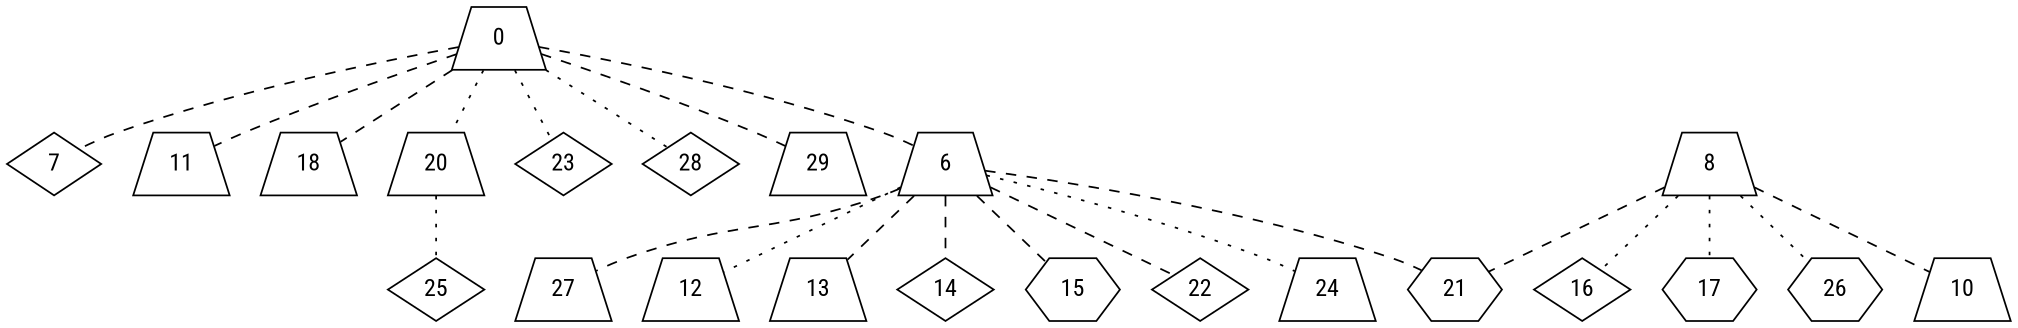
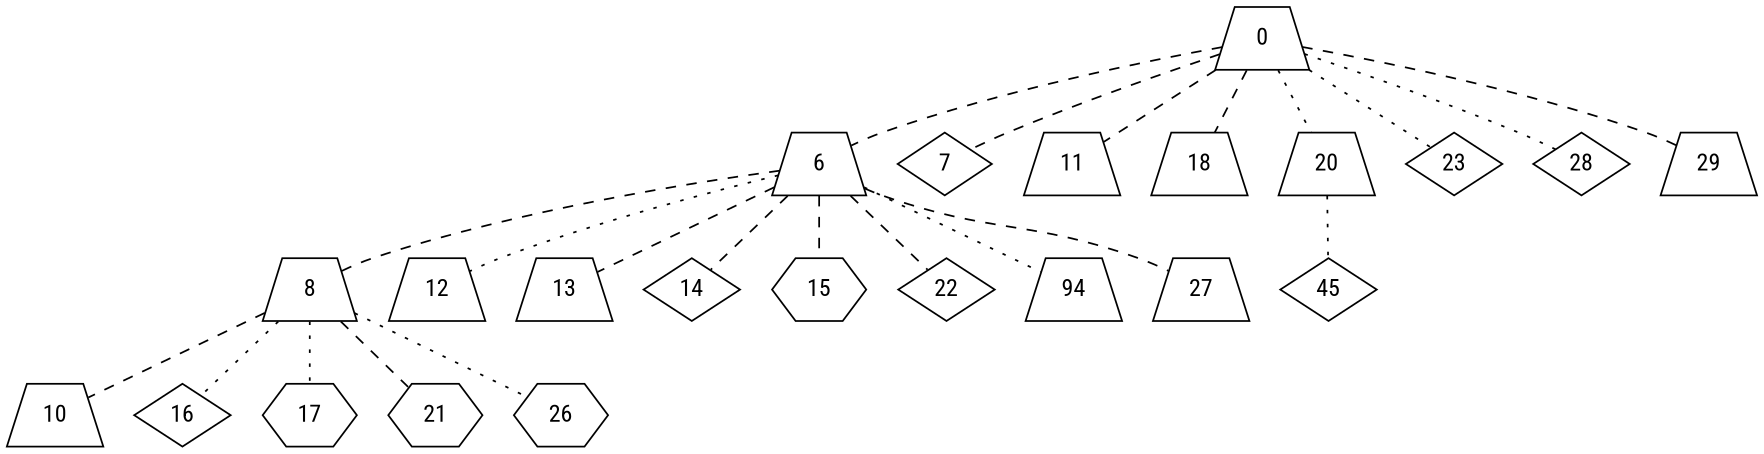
edge "6" -- "21": now "6" -- "8"
node "25": label "25" -> "45"
node "24": label "24" -> "94"
